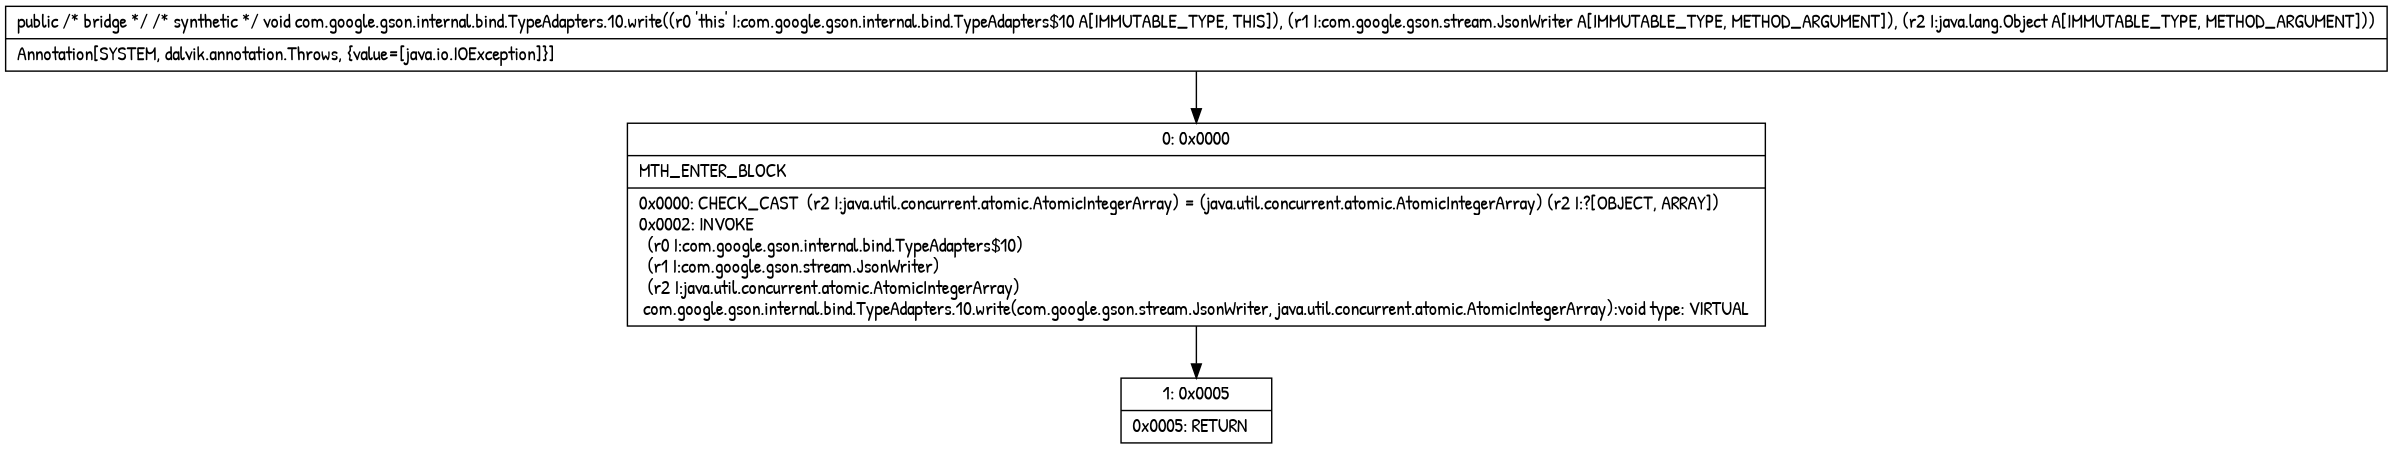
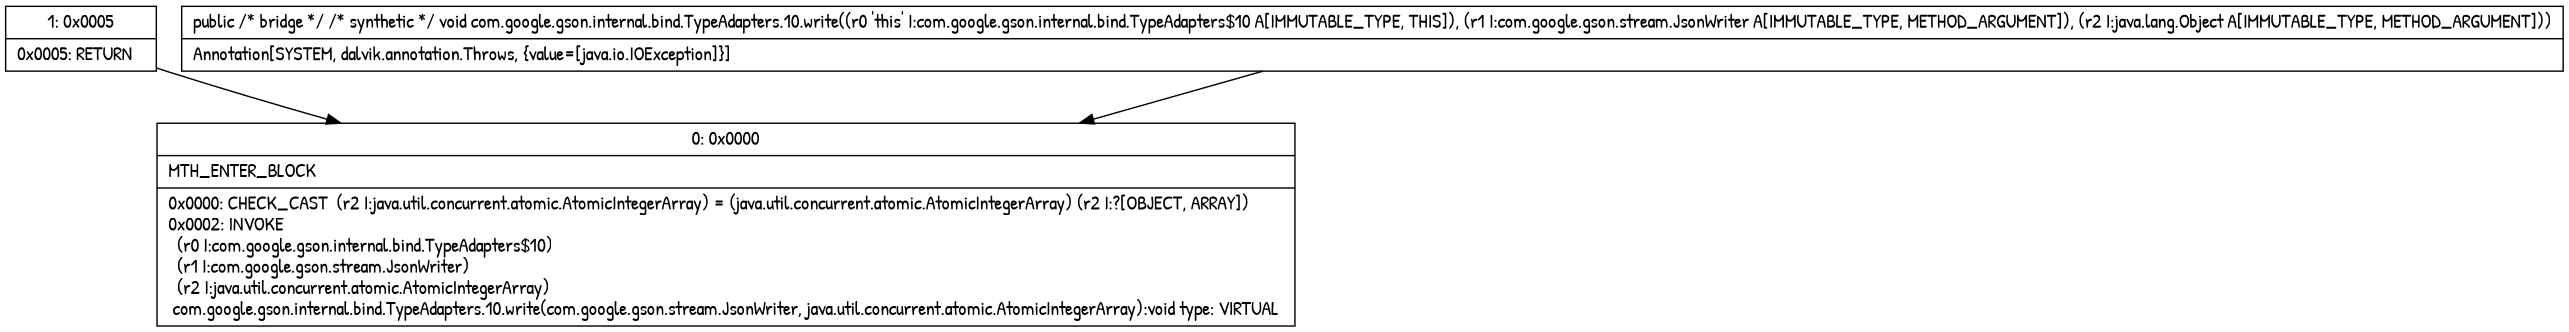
edge "0: 0x0000" -> "1: 0x0005": reversed
